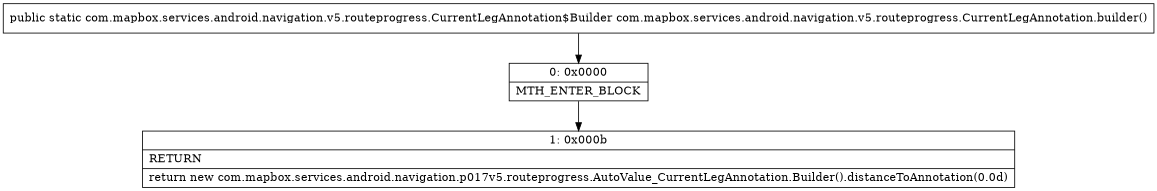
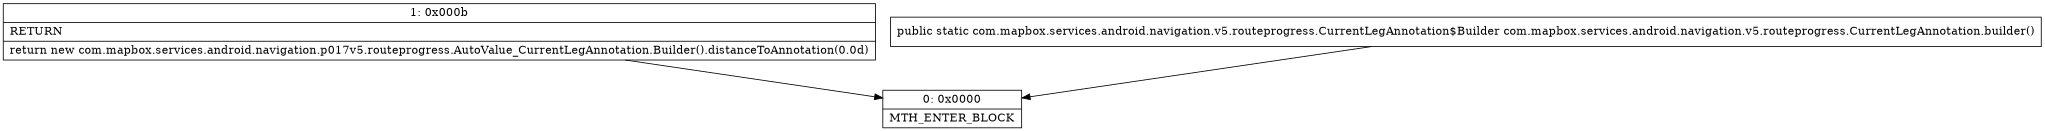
edge "0: 0x0000" -> "1: 0x000b": reversed
